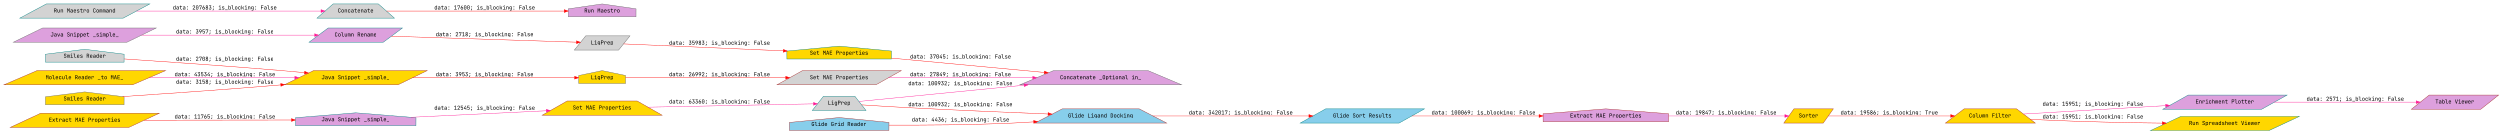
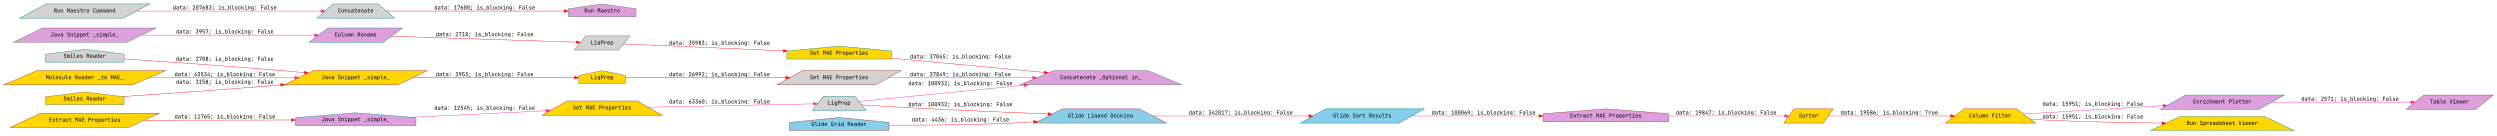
node "Run Spreadsheet Viewer": shape parallelogram -> trapezium
